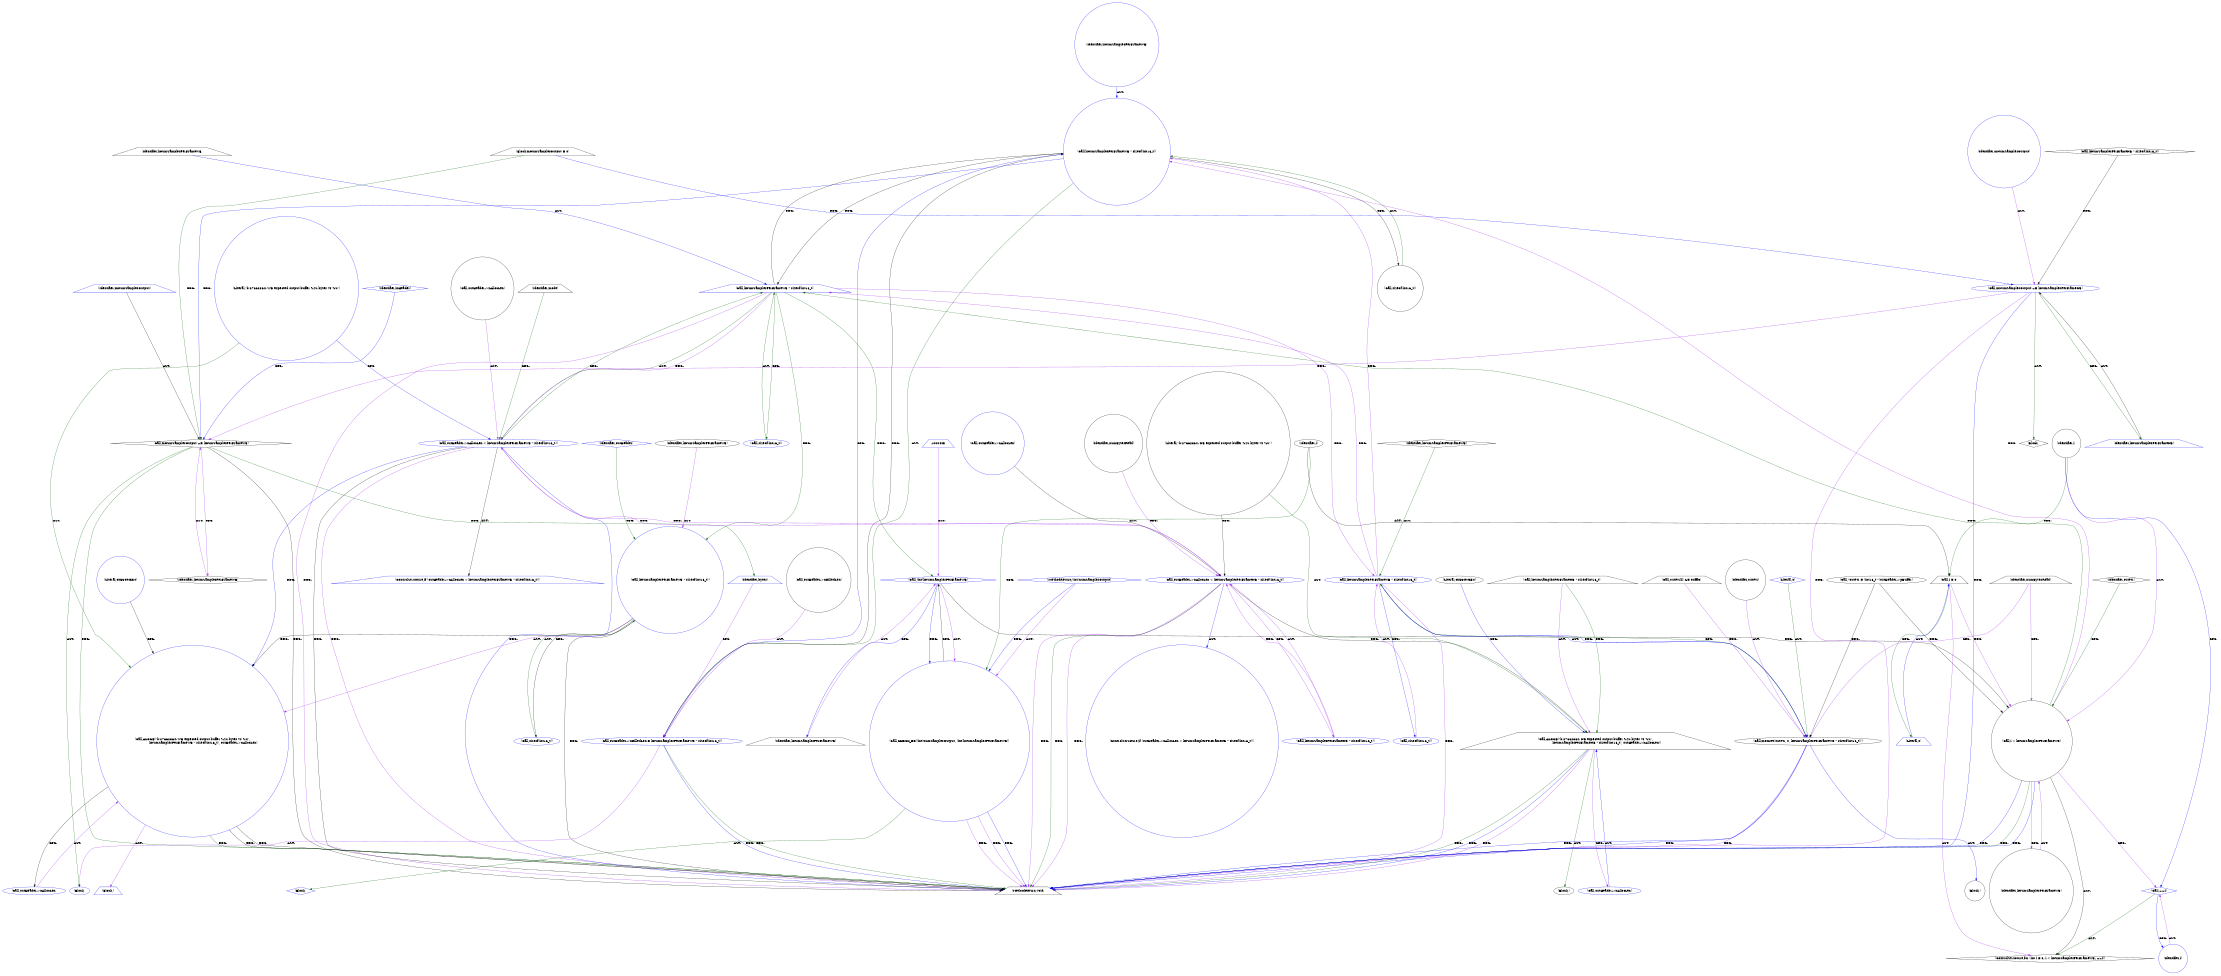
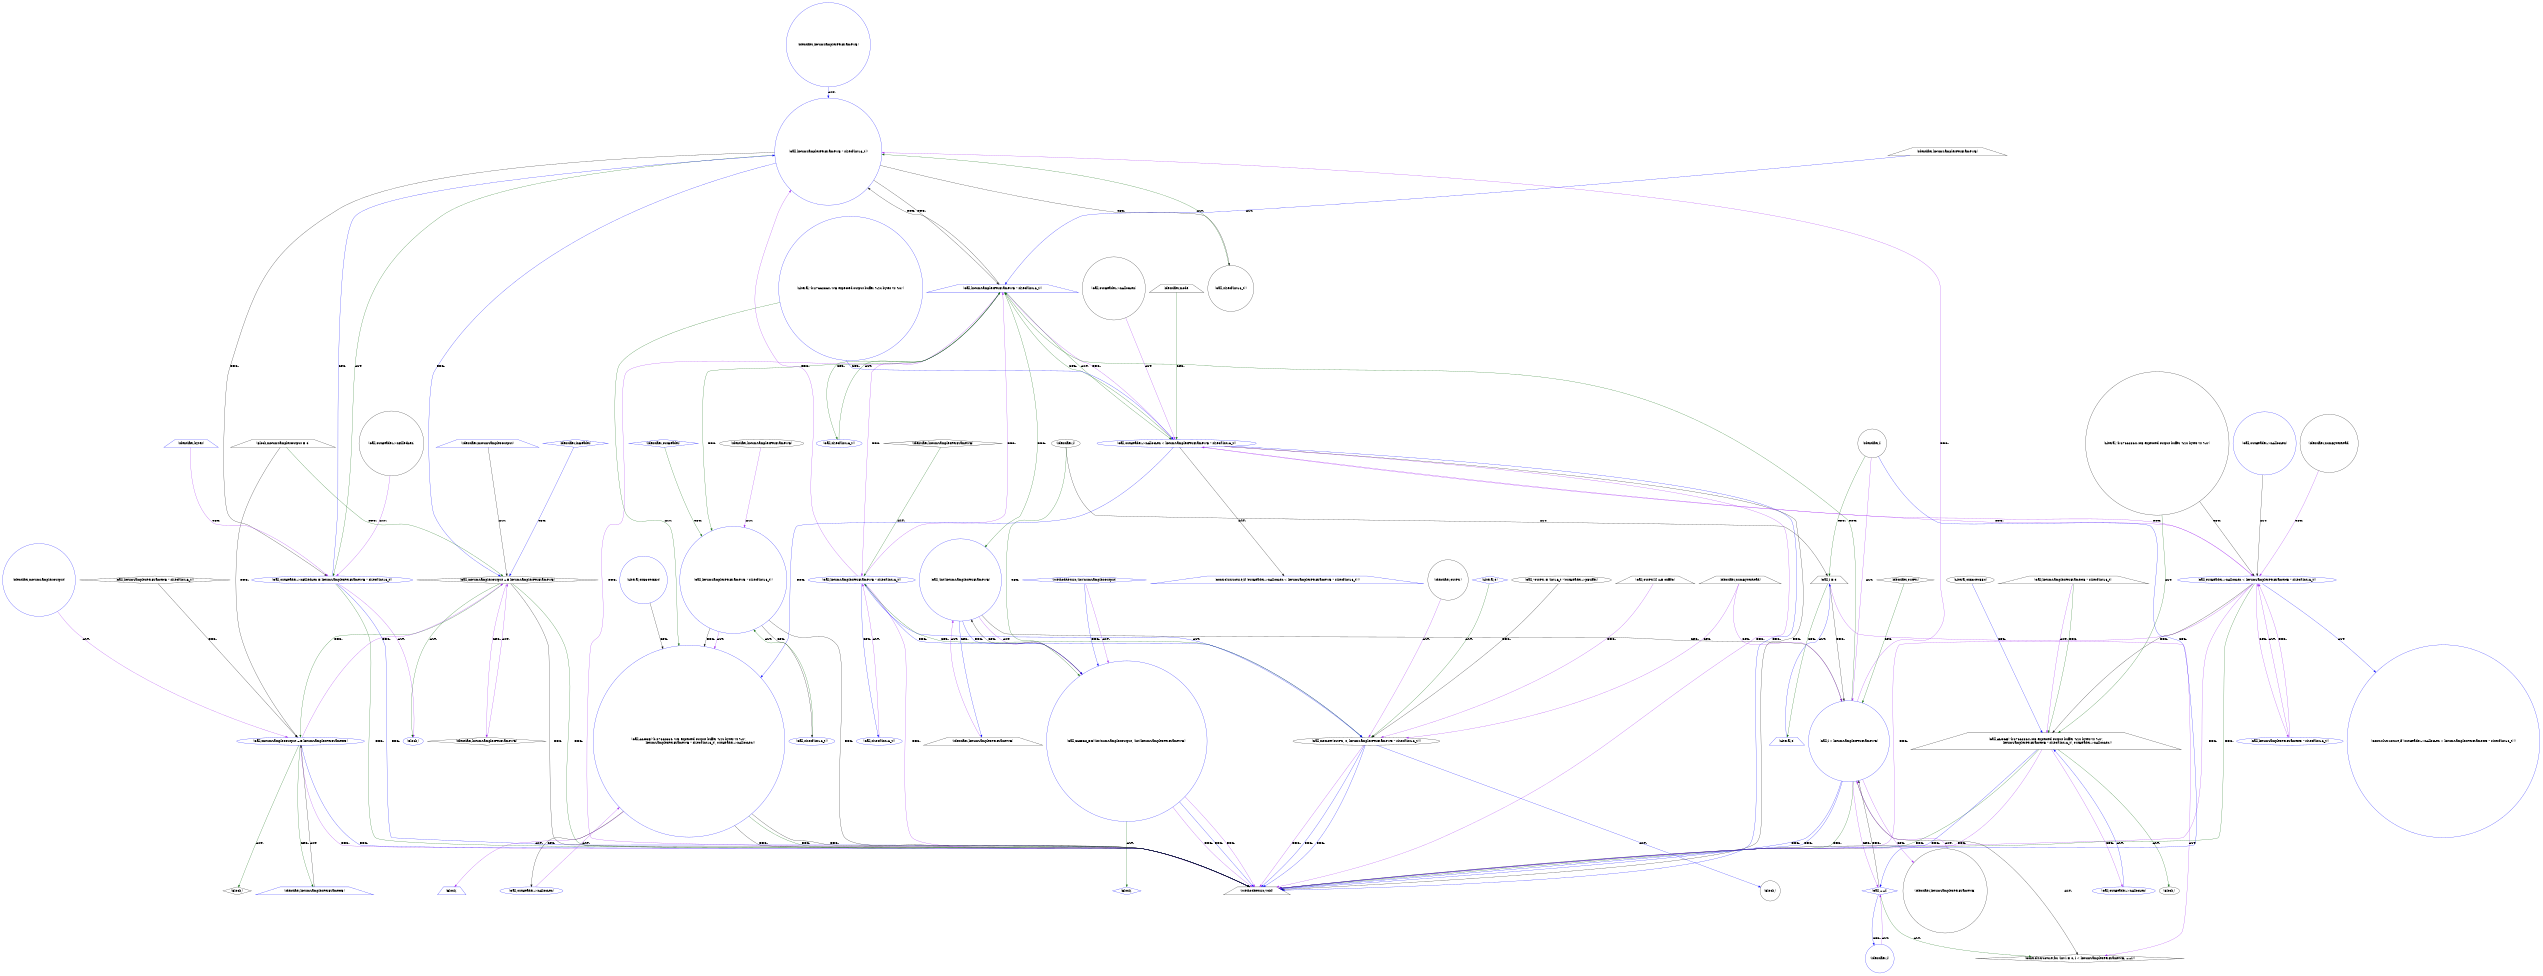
edge "(Block,mNumSamplesOutput = 0)" -> "(Call,mNumSamplesOutput += kNumSamplesPerFrameNB)": color blue -> black
node "1000445": removed
edge "(Call,mNumSamplesOutput += kNumSamplesPerFrameWB)" -> "(Identifier,bytes)": now "(Call,mNumSamplesOutput += kNumSamplesPerFrameWB)" -> "(Call,mNumSamplesOutput += kNumSamplesPerFrameNB)"
node "(Call,(int)kNumSamplesPerFrameWB)": shape diamond -> circle
edge "(Call,(int)kNumSamplesPerFrameWB)" -> "(Call,i < kNumSamplesPerFrameWB)": label "DDG: " -> "CFG: "
edge "(Call,i = 0)" -> "(Call,i < kNumSamplesPerFrameWB)": color purple -> black
edge "(Call,*outPtr = (int16_t *)outHeader->pBuffer)" -> "(Call,i < kNumSamplesPerFrameWB)": now "(Call,++i)" -> "(Call,i < kNumSamplesPerFrameWB)"
node "(Call,i < kNumSamplesPerFrameWB)": color black -> blue
